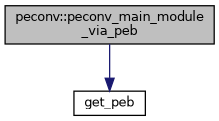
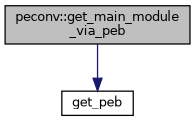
node "peconv::peconv_main_module _via_peb": label "peconv::peconv_main_module _via_peb" -> "peconv::get_main_module _via_peb"
